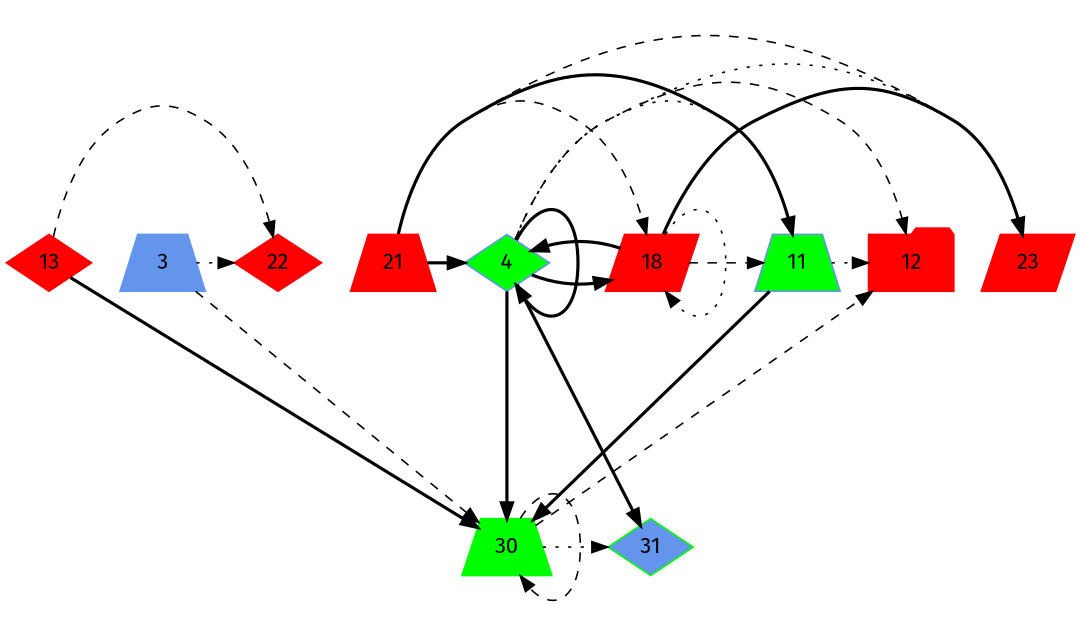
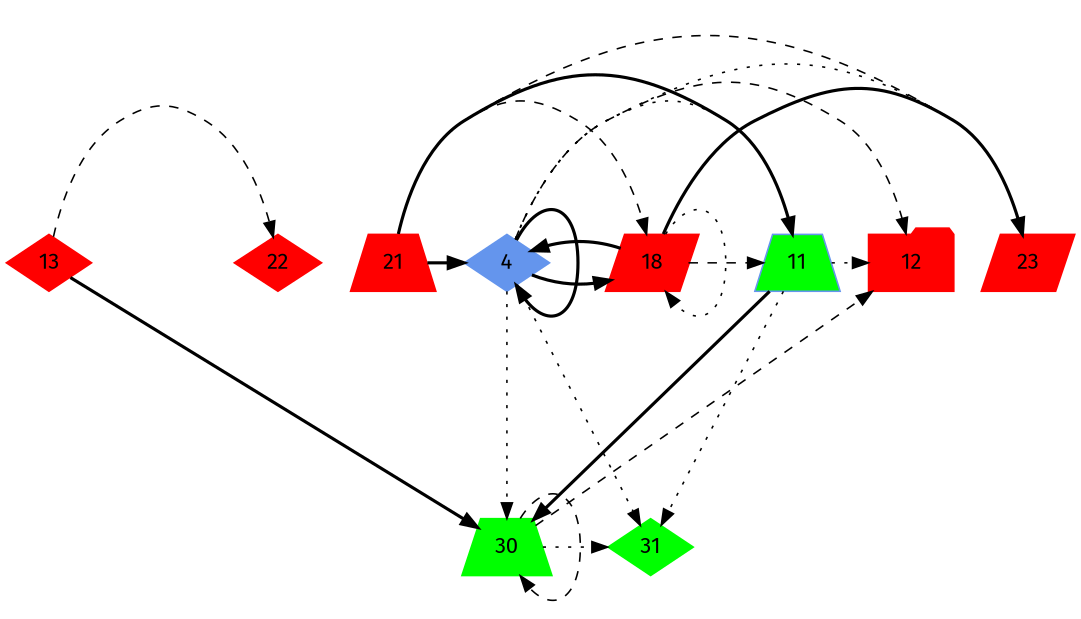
node "3": removed
node "4": fillcolor green -> cornflowerblue
edge "4" -> "30": style bold -> dotted
edge "4" -> "31": style bold -> dotted
edge "11" -> "31": added
node "31": fillcolor cornflowerblue -> green
